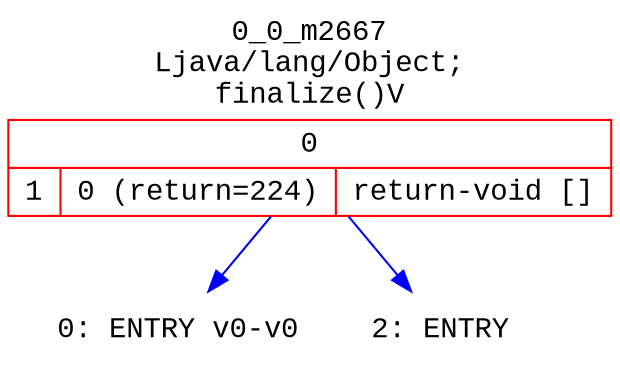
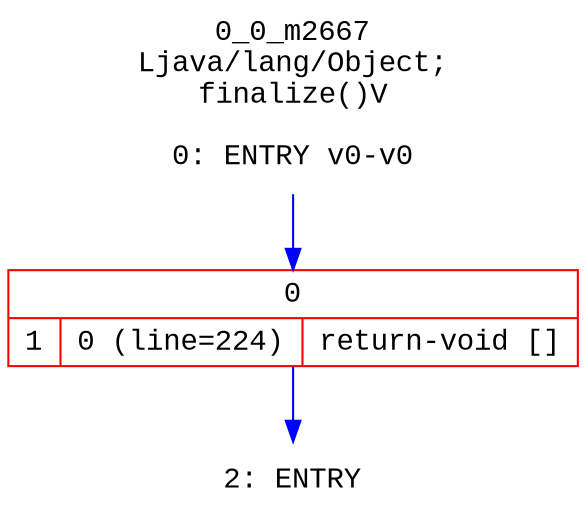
node "0": text "0 (return=224)" -> "0 (line=224)"
edge "0" -> "0: ENTRY v0-v0": reversed
